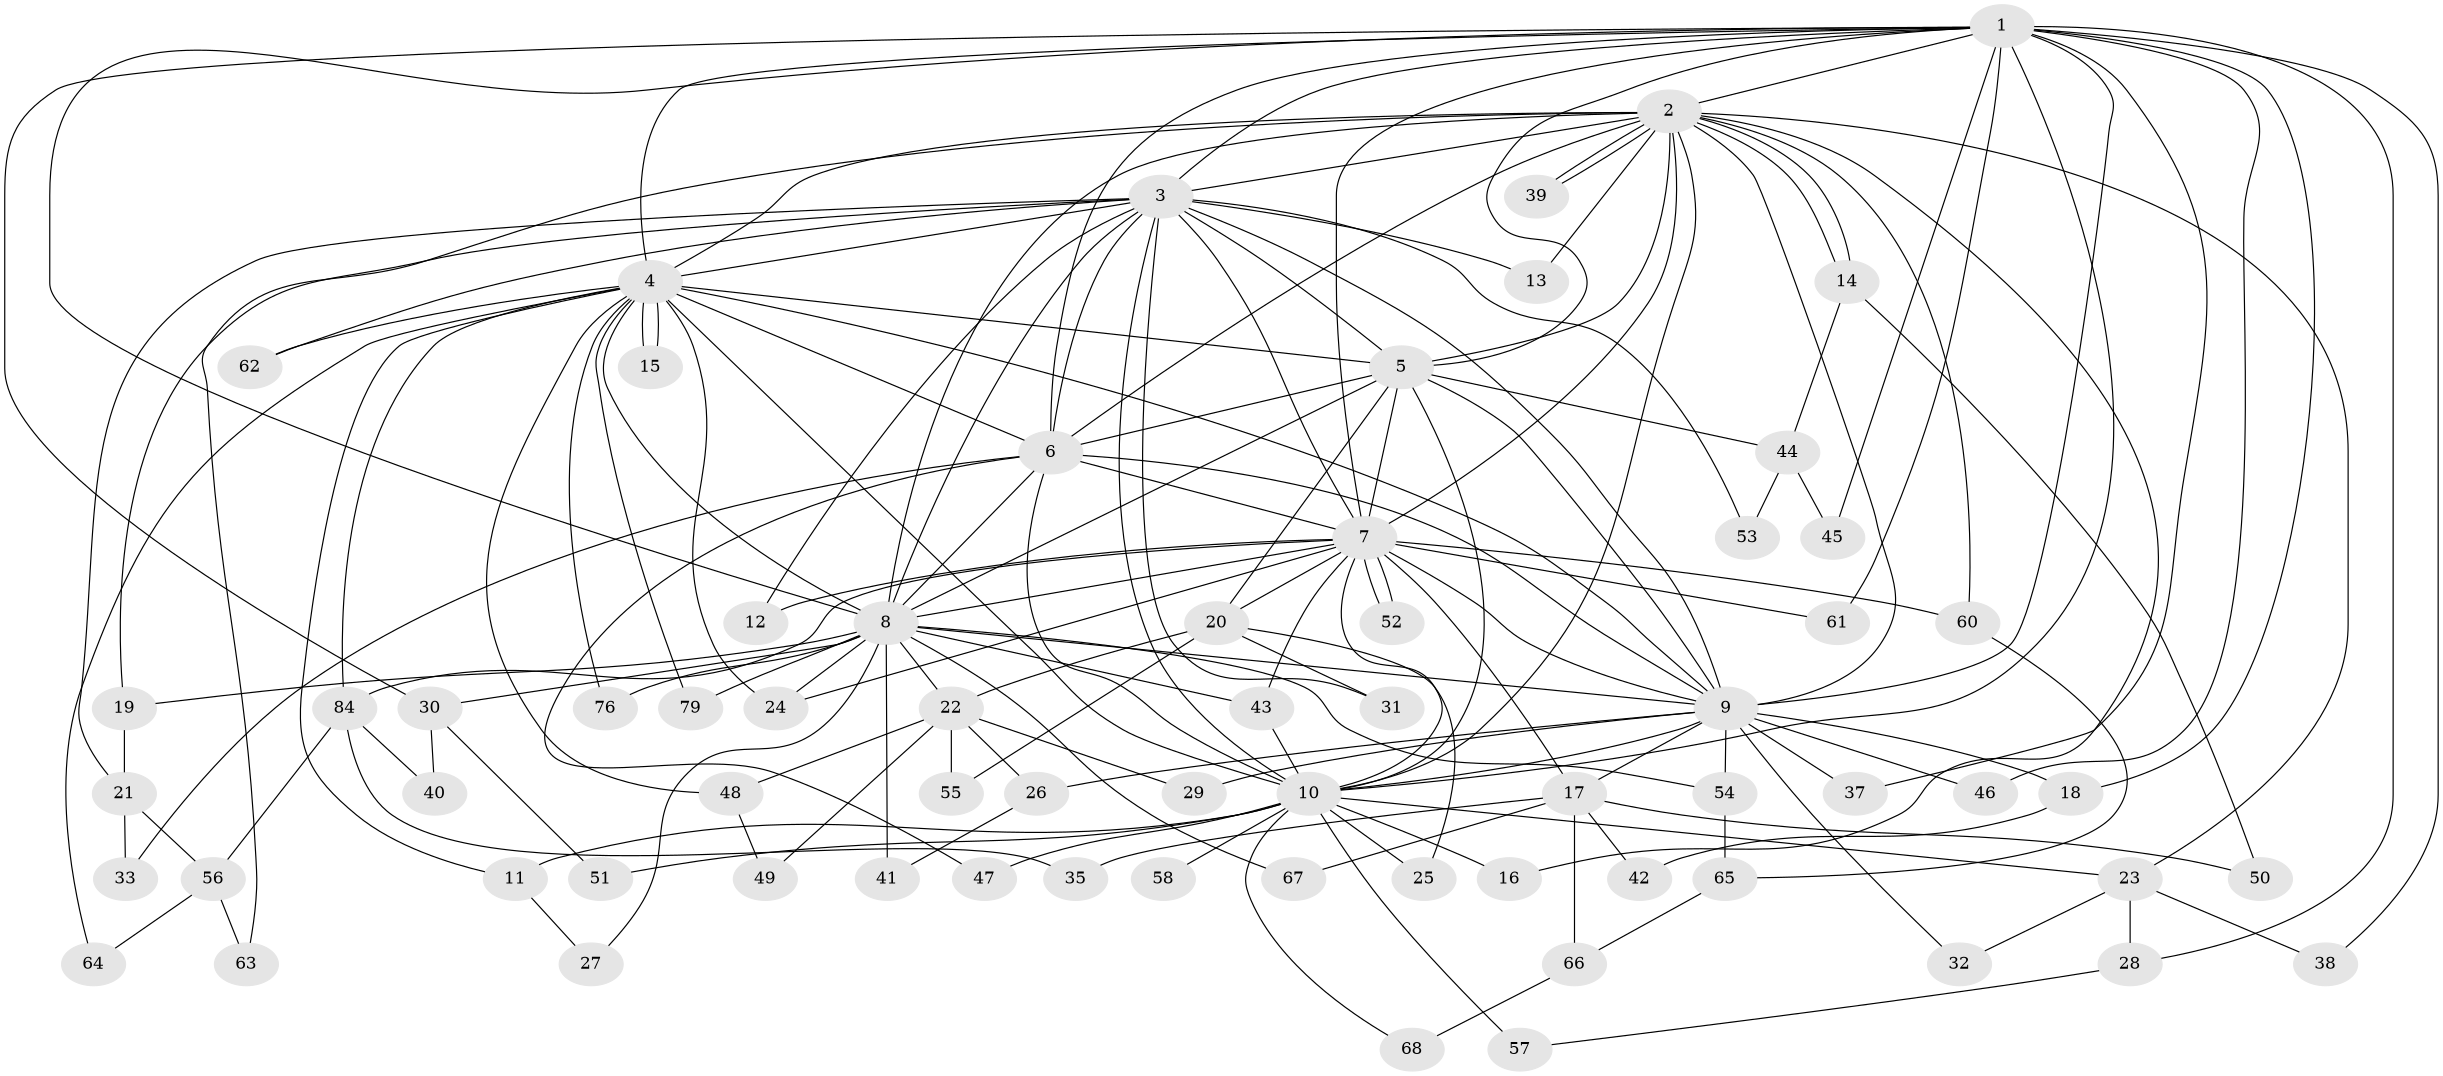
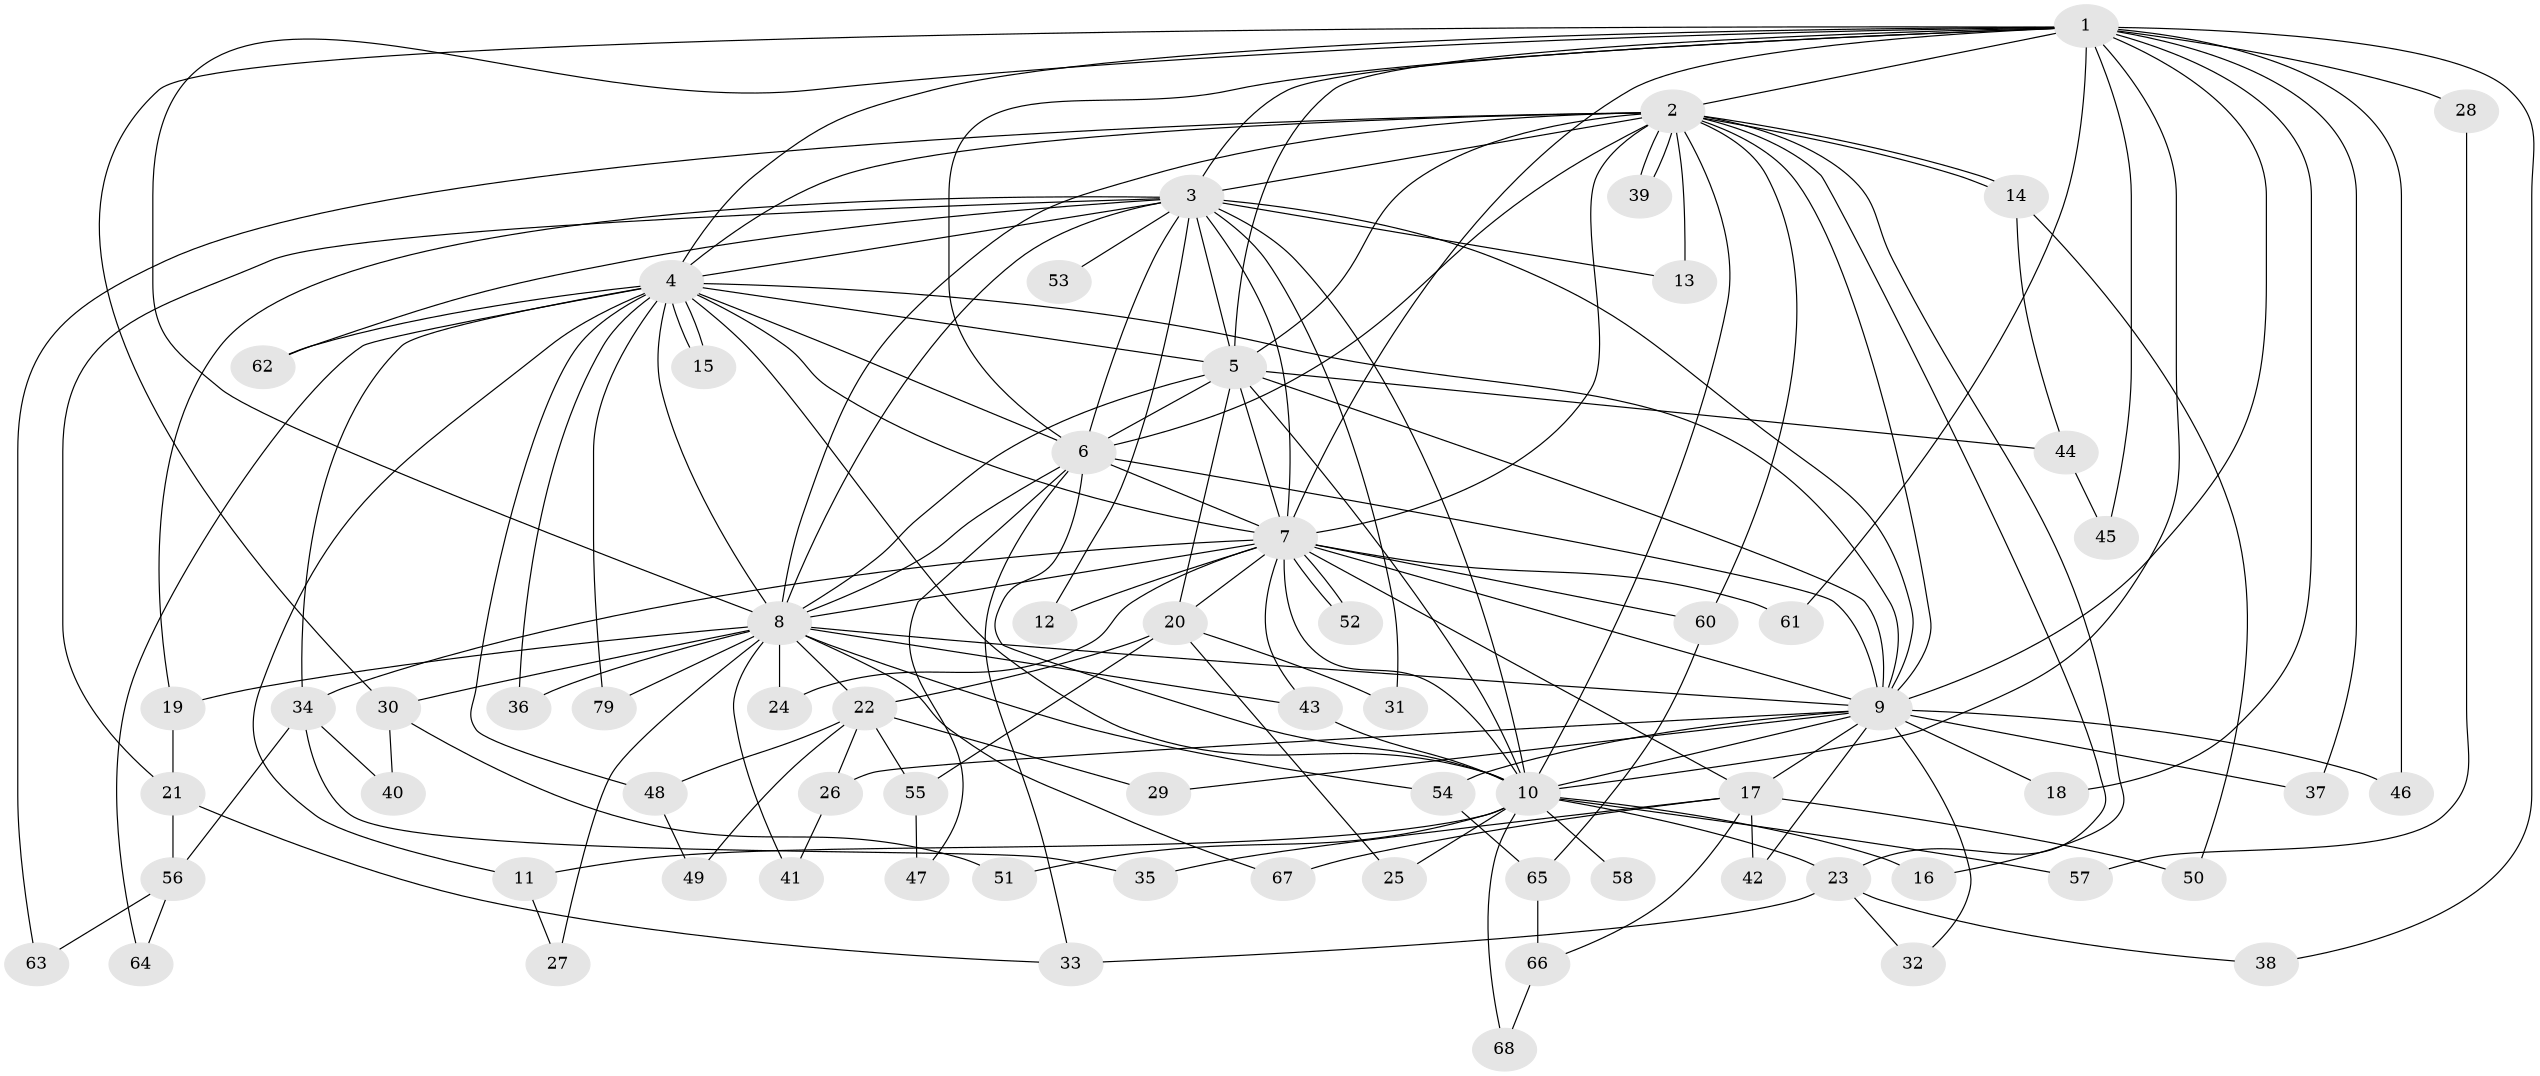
edge "4" -- "24": now "4" -- "7"
edge "44" -- "53": removed
node "84": label "84" -> "34"
node "76": label "76" -> "36"
edge "18" -- "42": now "9" -- "42"
edge "10" -- "47": now "55" -- "47"
edge "23" -- "28": now "23" -- "33"
